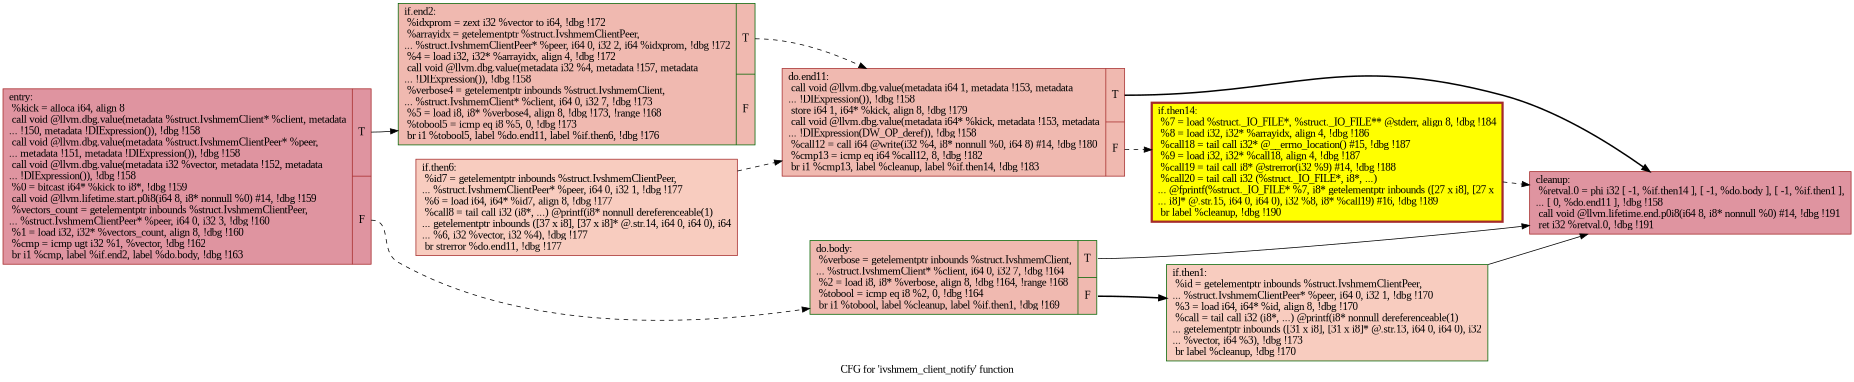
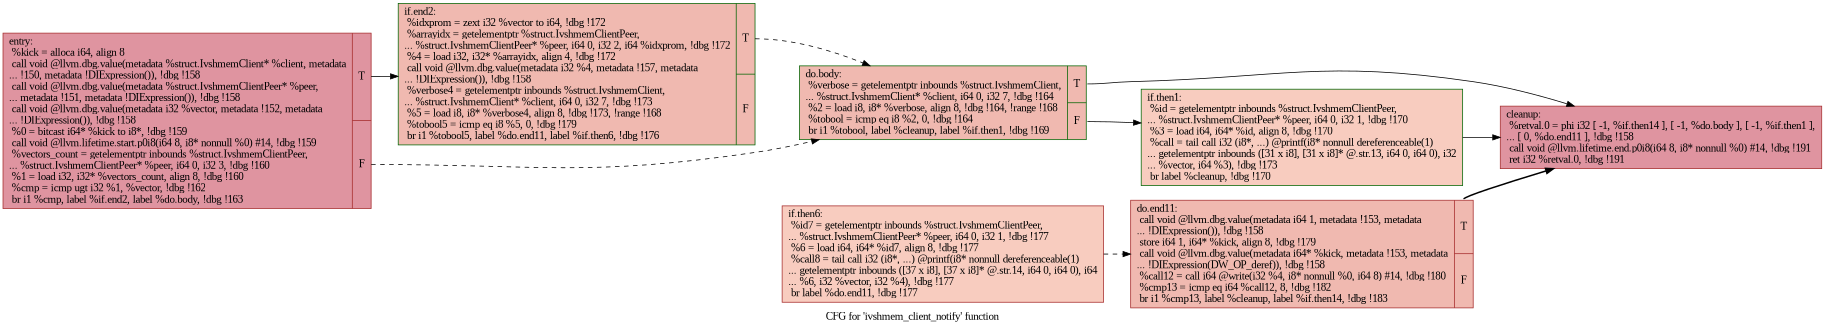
edge "if.end2:" -> "do.end11:": now "if.end2:" -> "do.body:"
node "if.end2:": text "%tobool5 = icmp eq i8 %5, 0, !dbg !173" -> "%tobool5 = icmp eq i8 %5, 0, !dbg !179"
node "if.then14:": removed
node "if.then6:": text "br strerror %do.end11, !dbg !177" -> "br label %do.end11, !dbg !177"
edge "do.body:" -> "if.then1:": style bold -> solid
